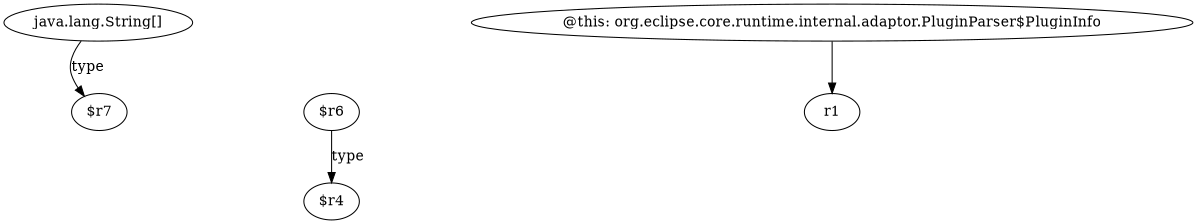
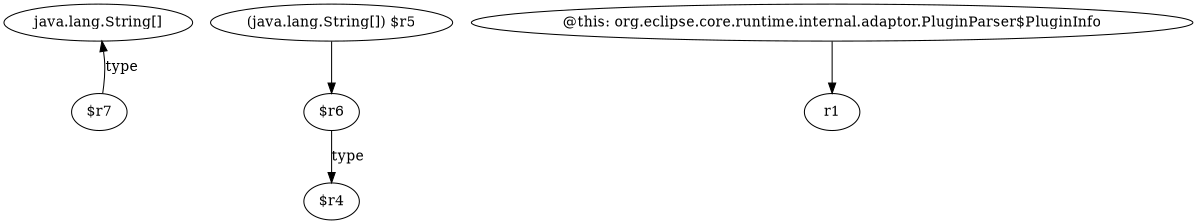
node "(java.lang.String[]) $r5": added
edge "java.lang.String[]" -> "$r7": reversed
